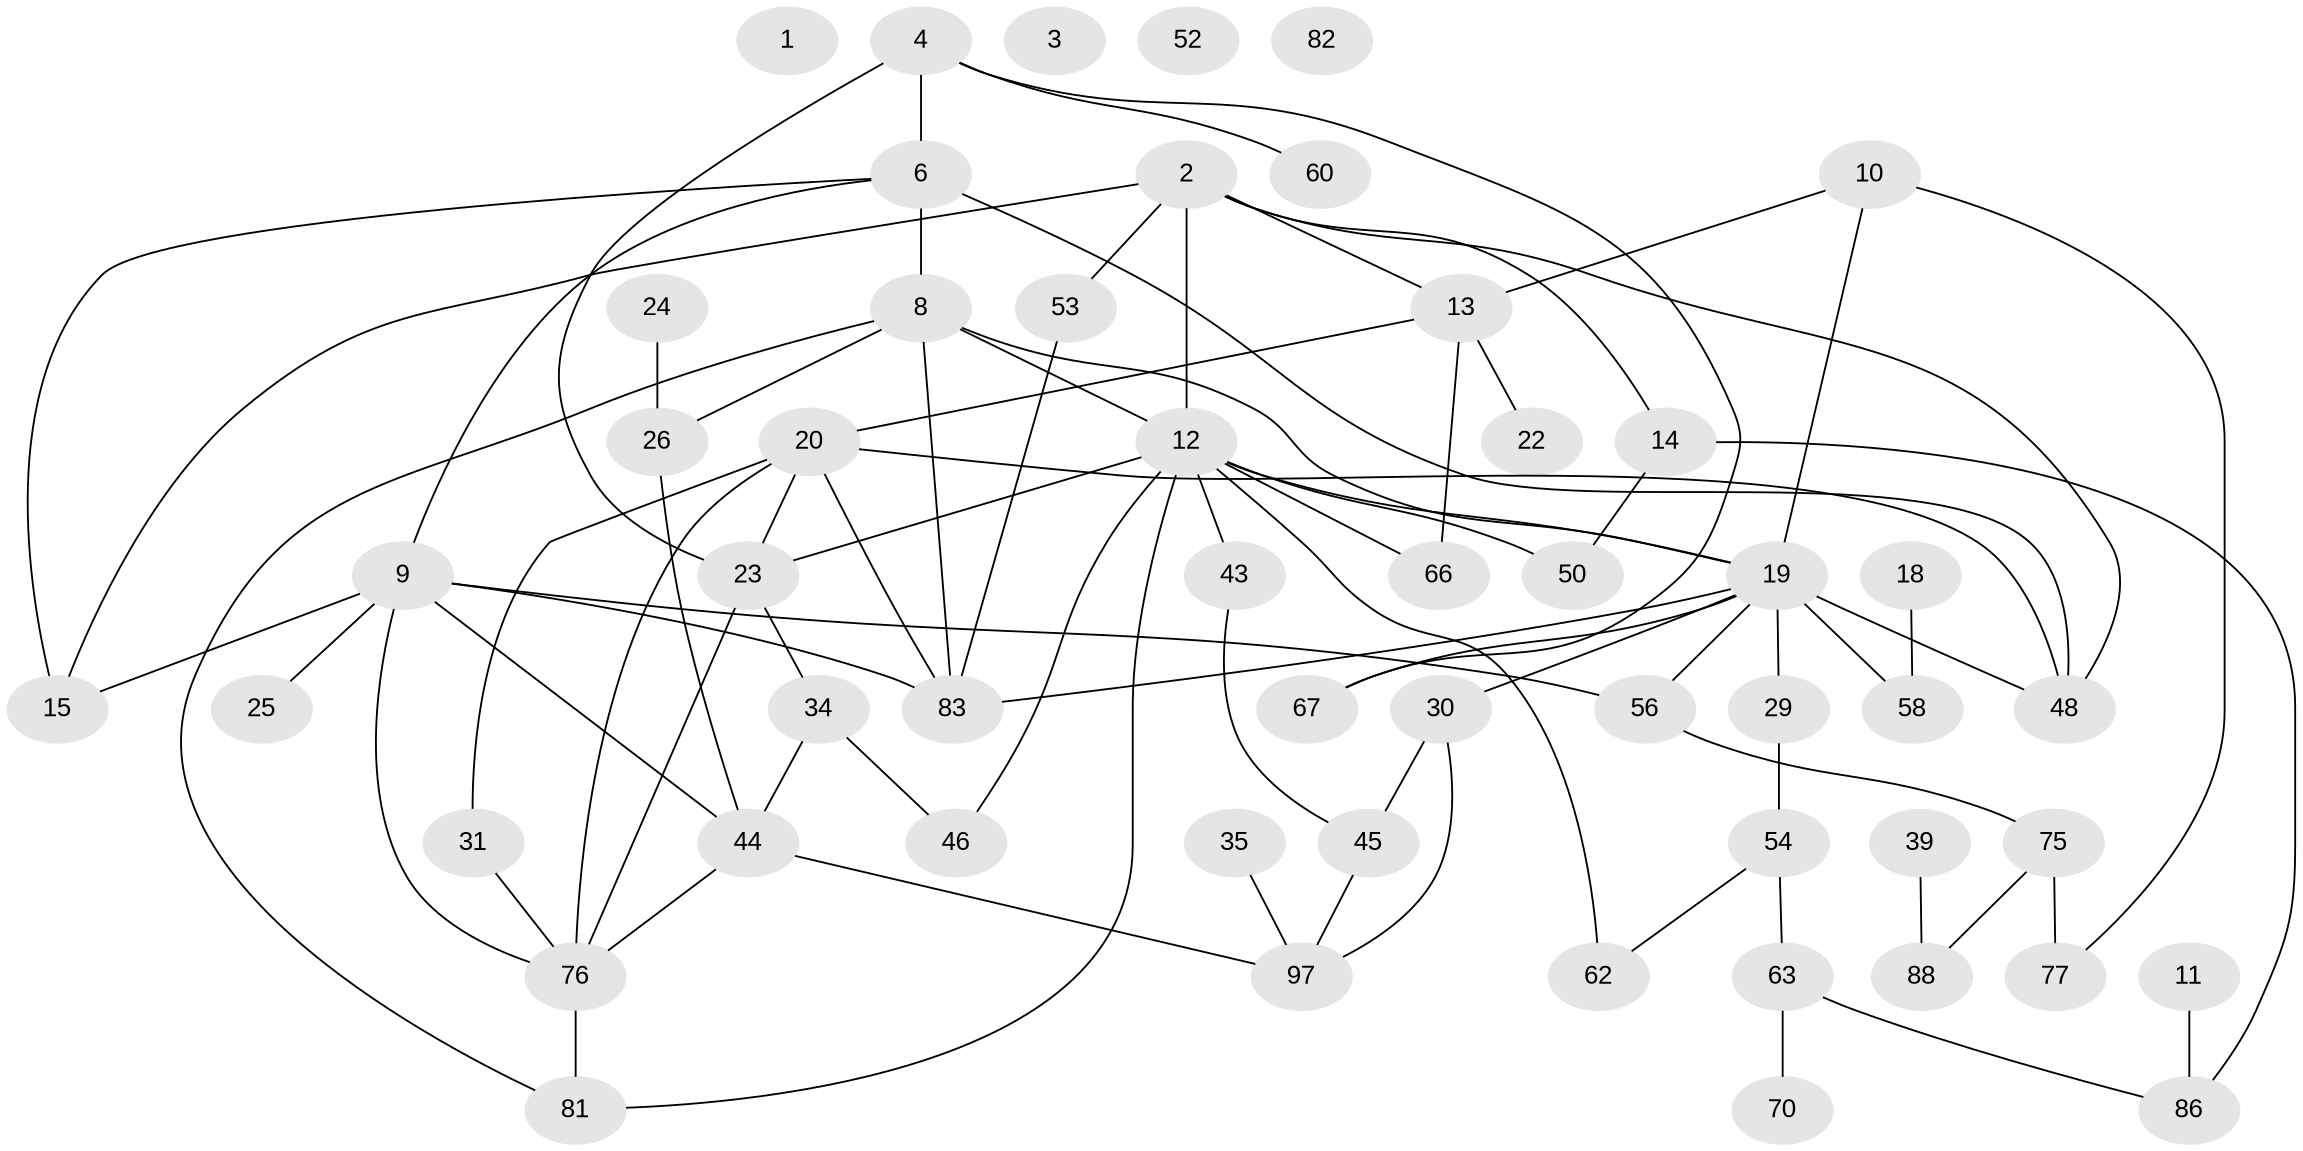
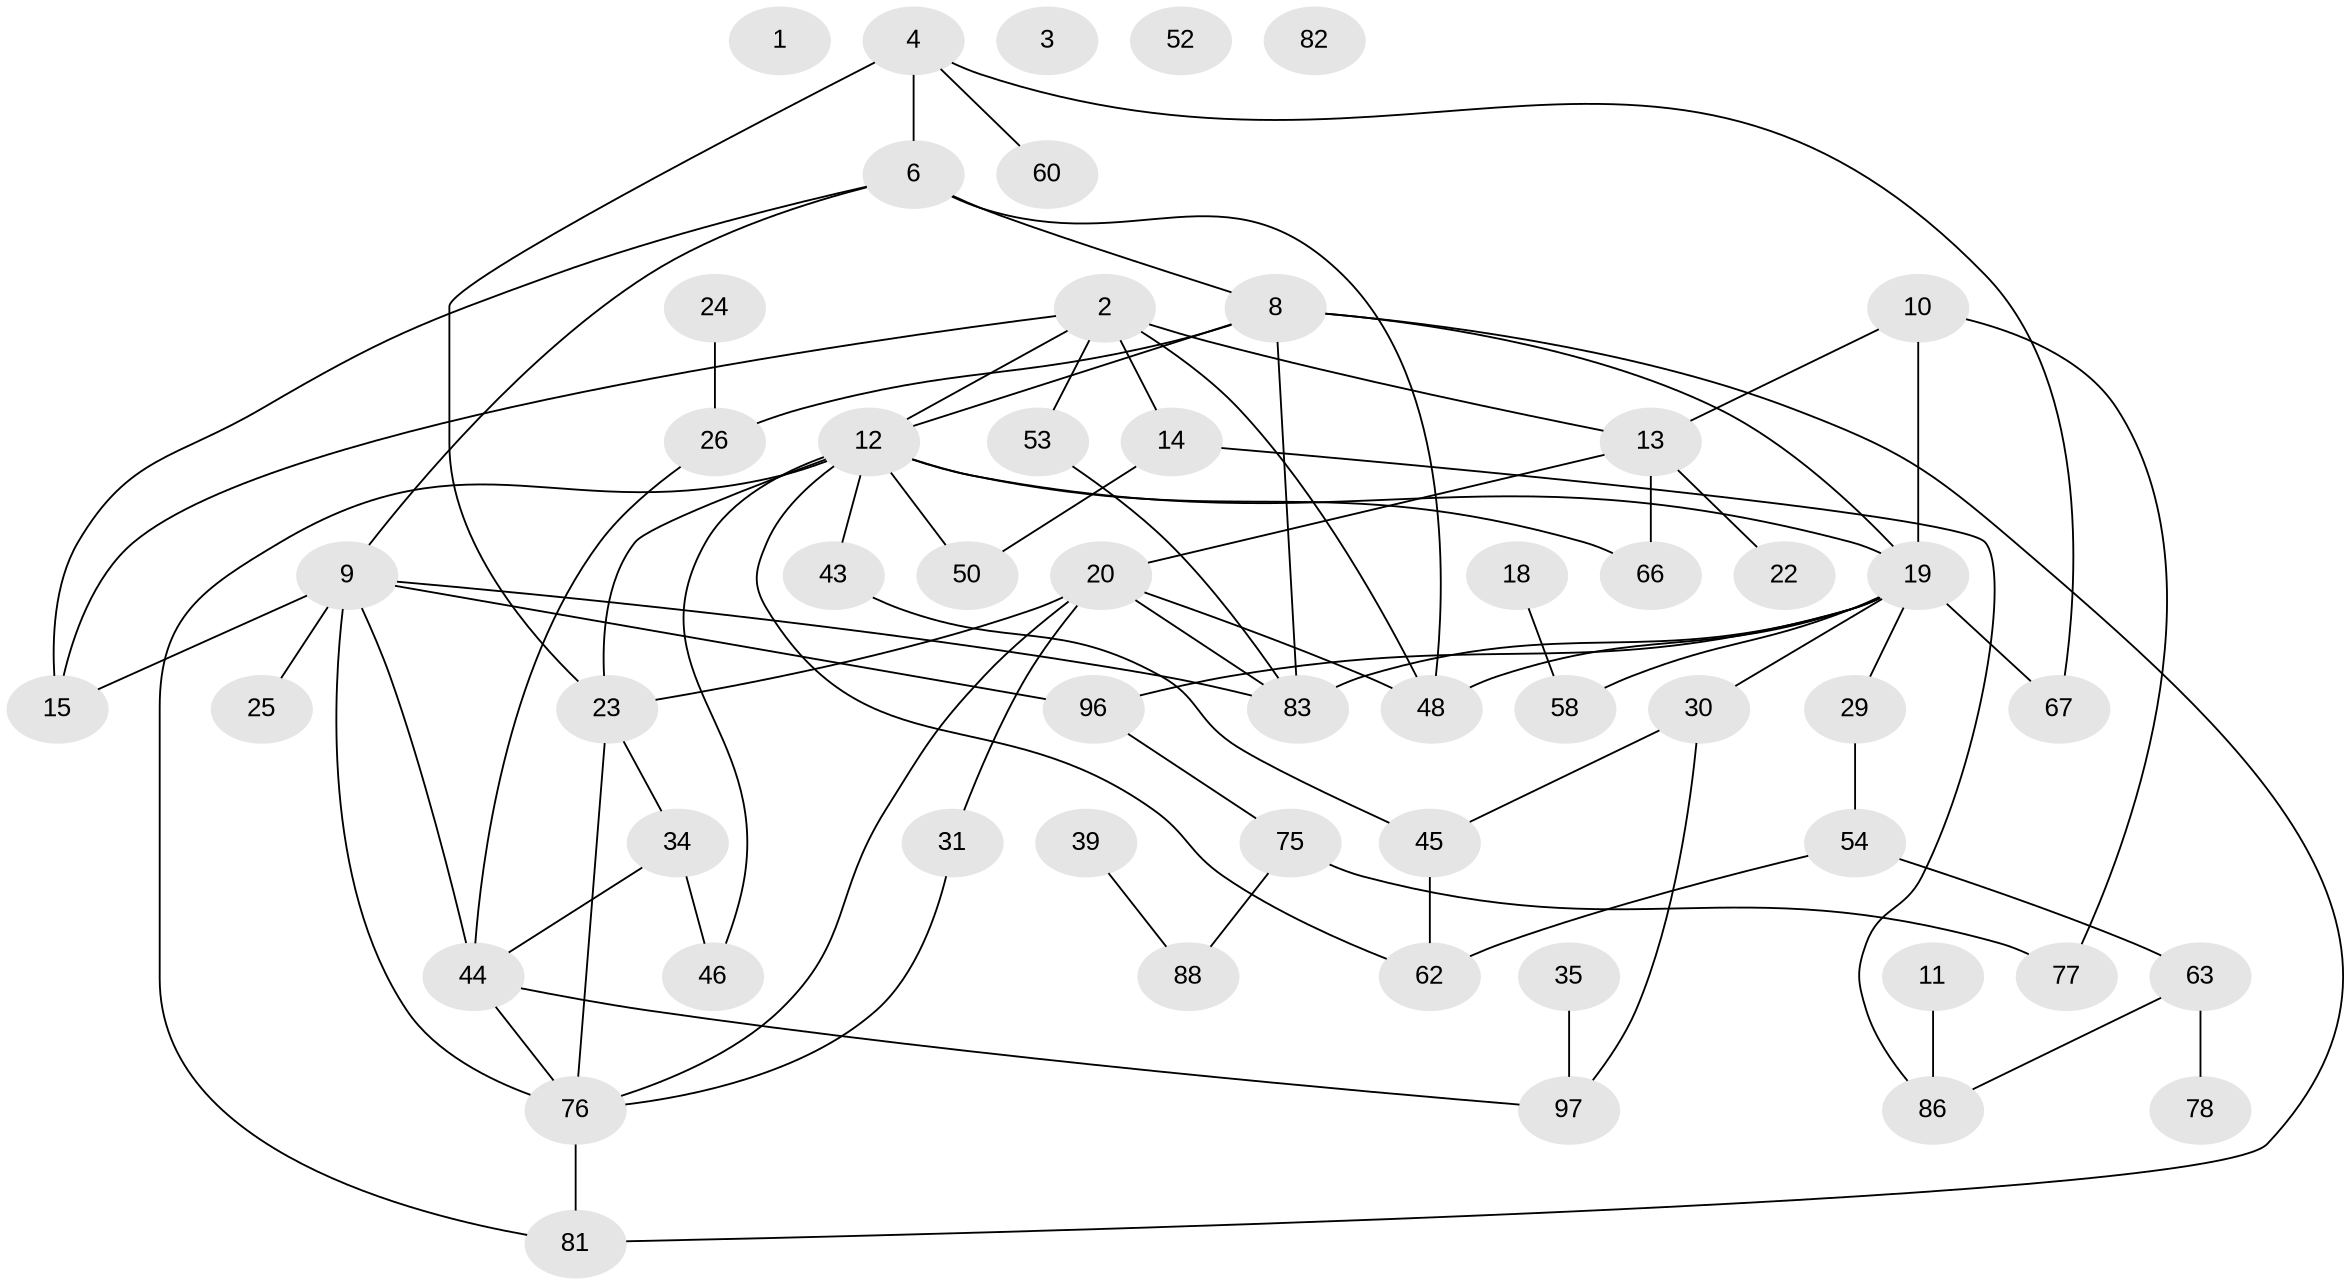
node "56": label "56" -> "96"
edge "45" -- "97": now "45" -- "62"
node "70": label "70" -> "78"
